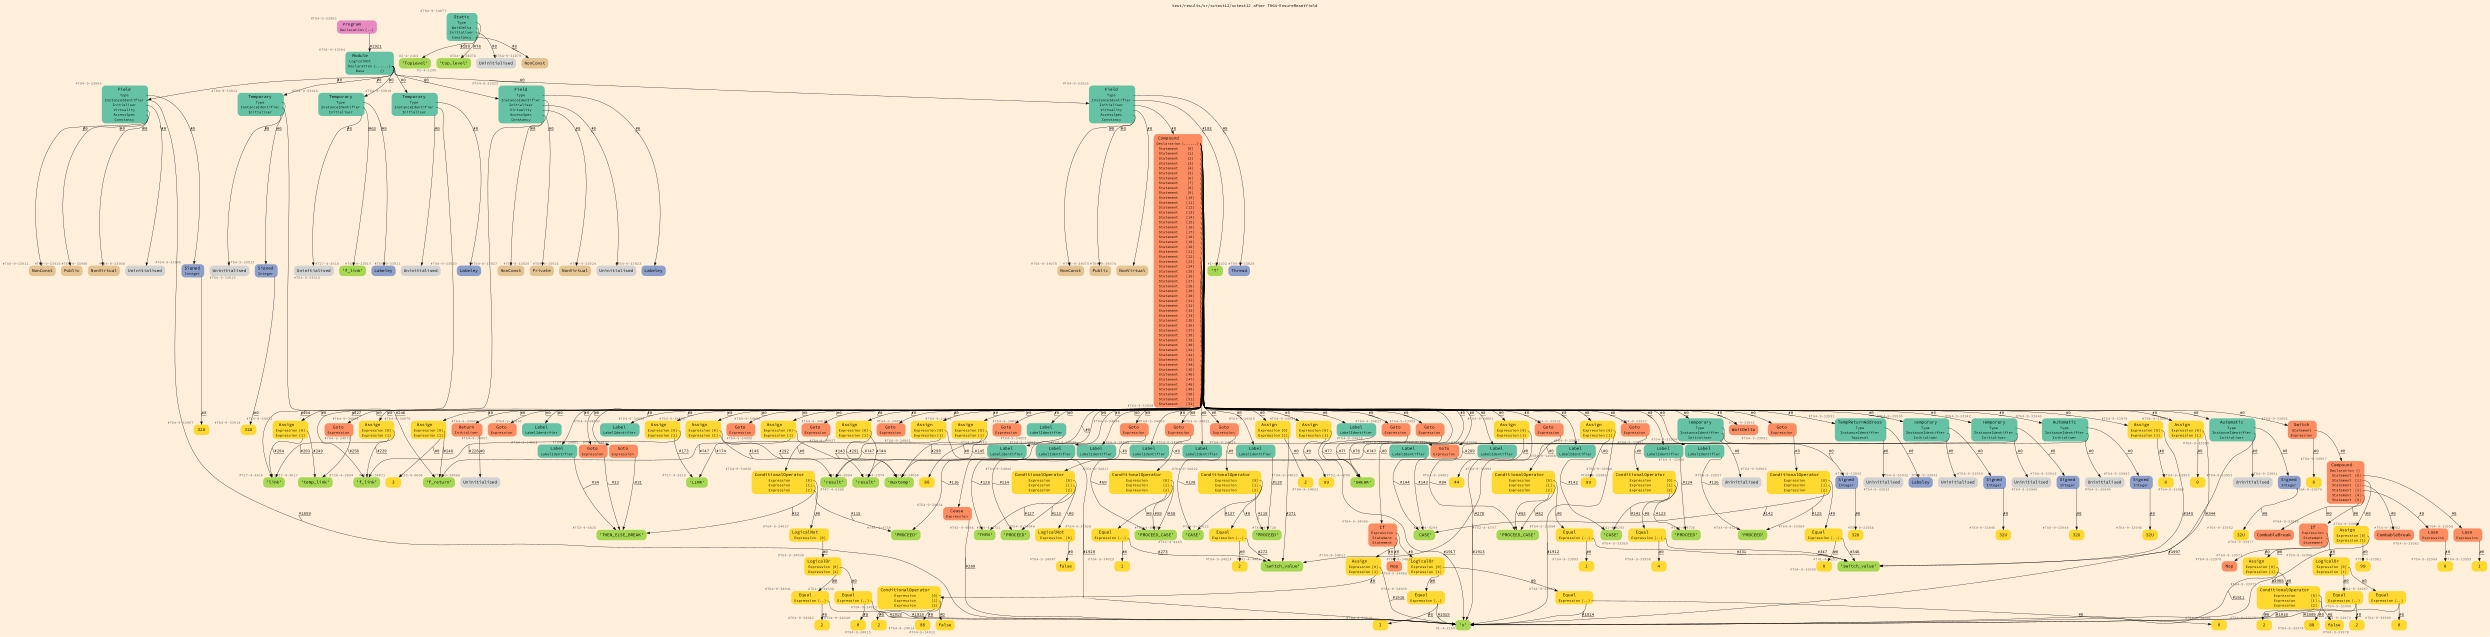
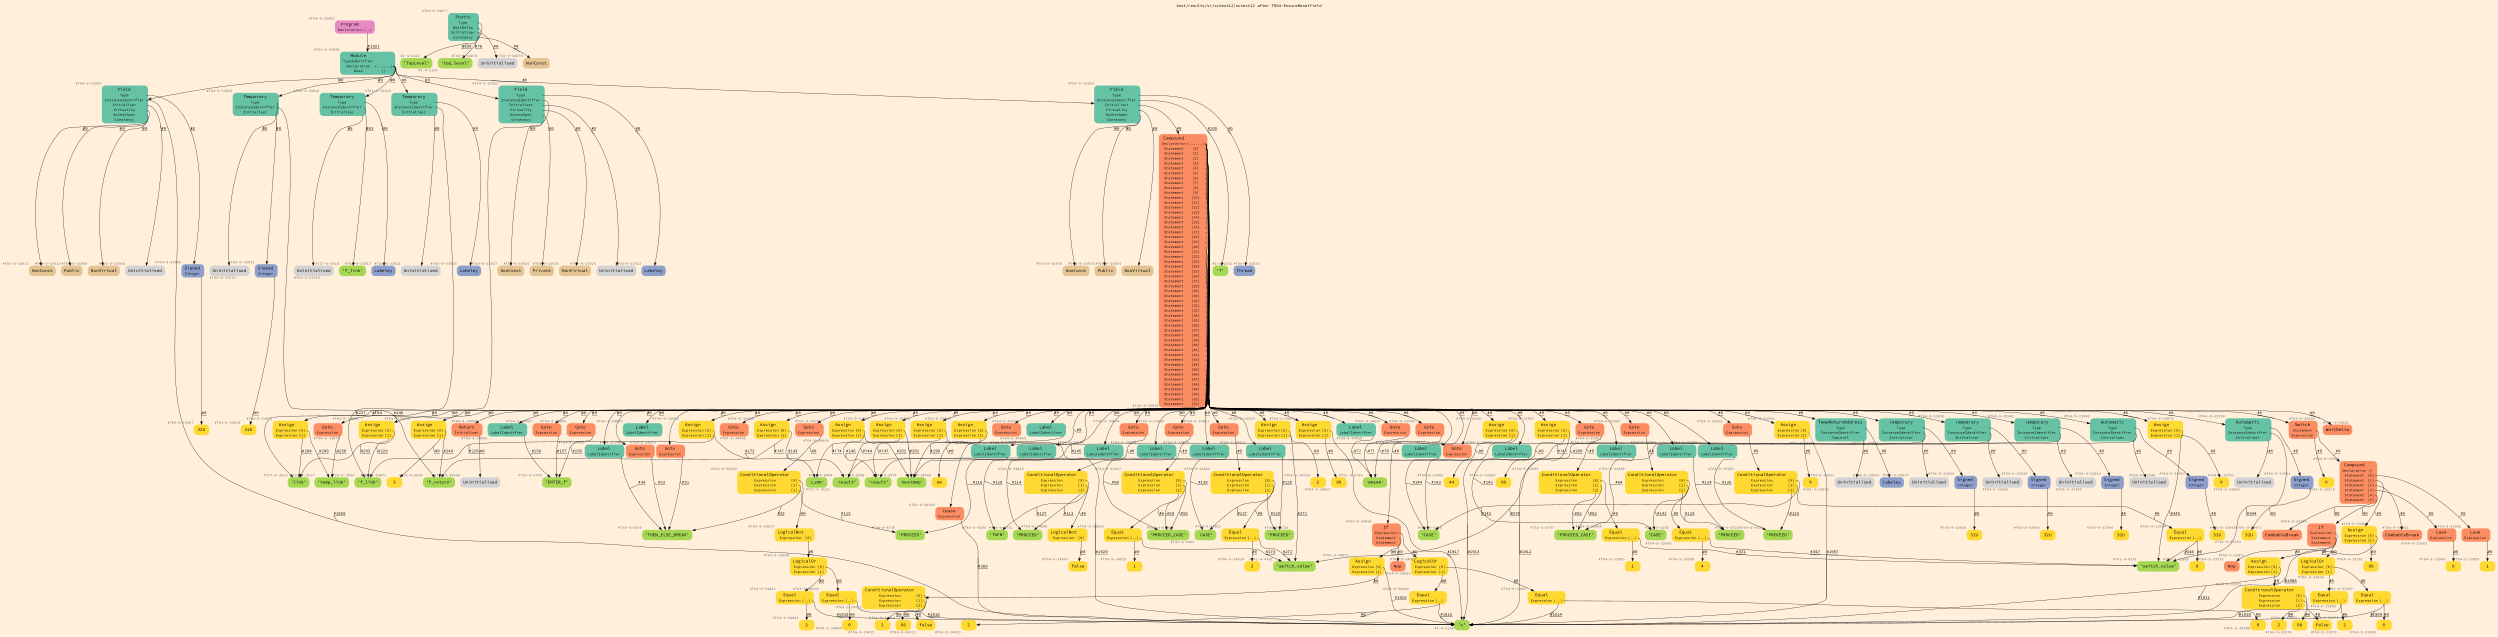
node "Module": text "LogicalNot" -> "TypeIdentifier"
node "'ENTER_f'": added
